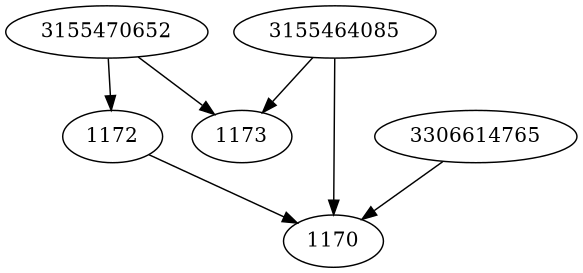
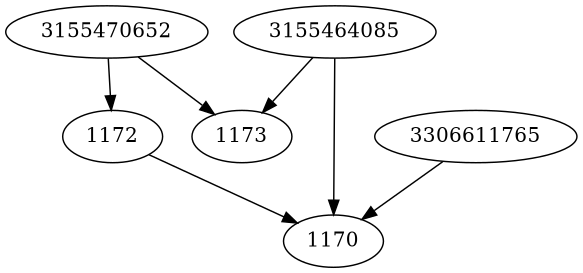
node "3306614765": label "3306614765" -> "3306611765"
